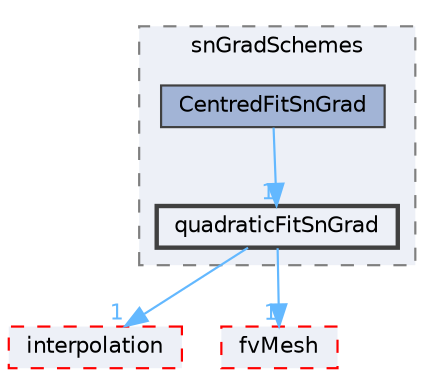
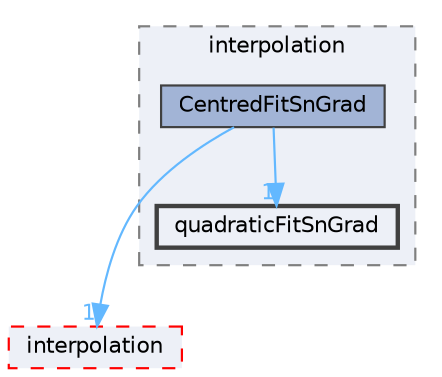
cluster "snGradSchemes": label "snGradSchemes" -> "interpolation"
edge "quadraticFitSnGrad" -> "interpolation": now "CentredFitSnGrad" -> "interpolation"
node "fvMesh": removed
